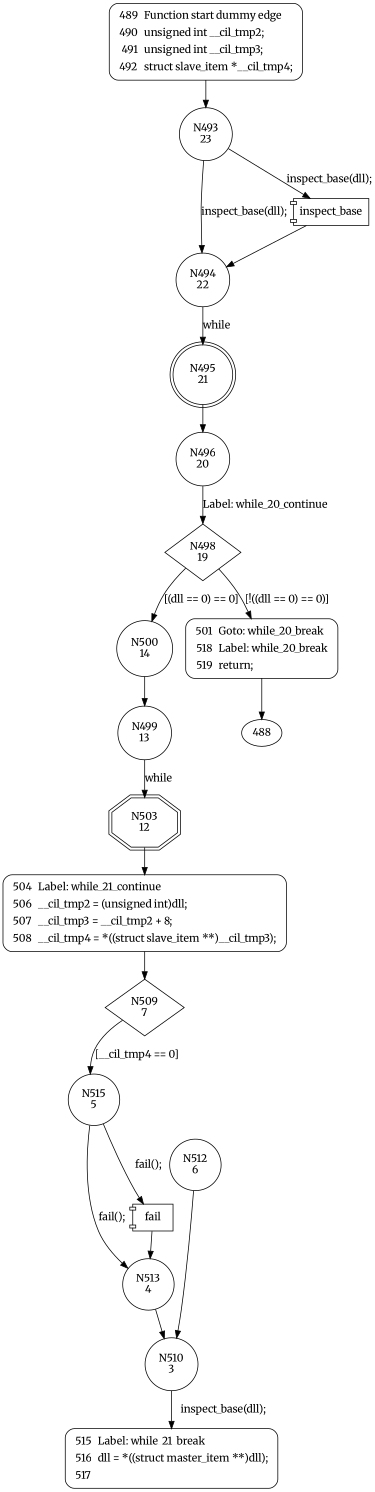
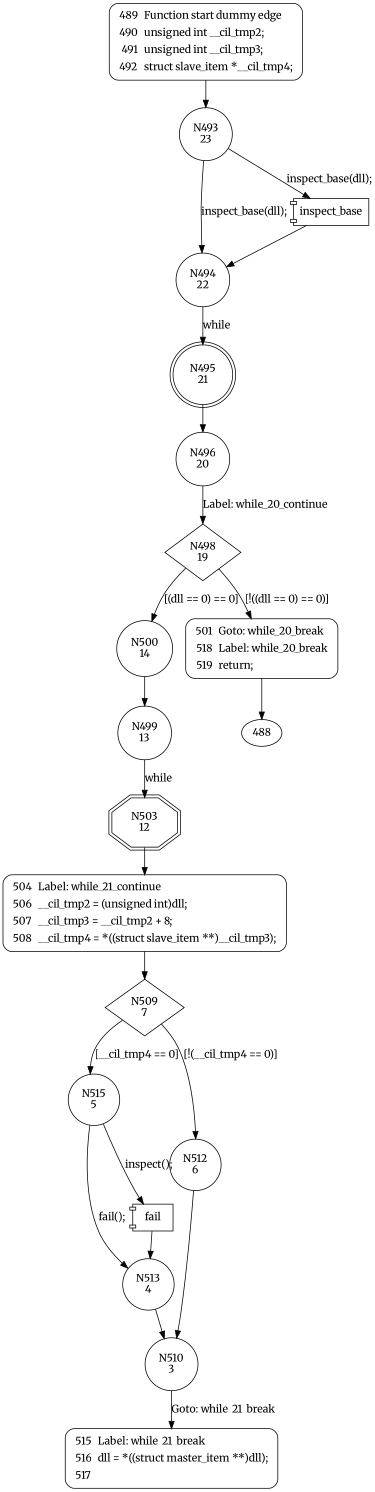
edge "N509 7" -> "N512 6": added, label "[!(__cil_tmp4 == 0)]"
edge "N515 5" -> "fail": label "fail();" -> "inspect();"
edge "N510 3" -> "515": label "inspect_base(dll);" -> "Goto: while_21_break"
